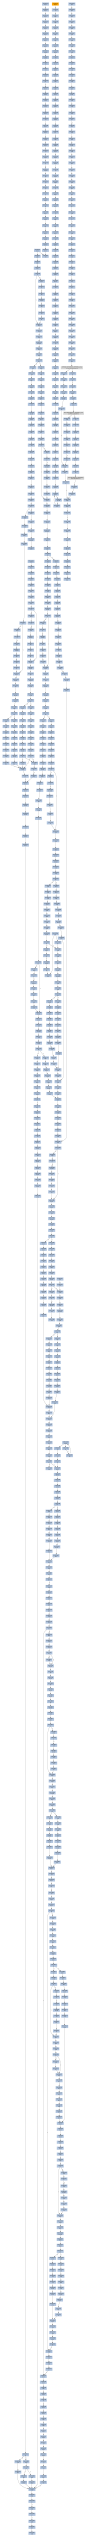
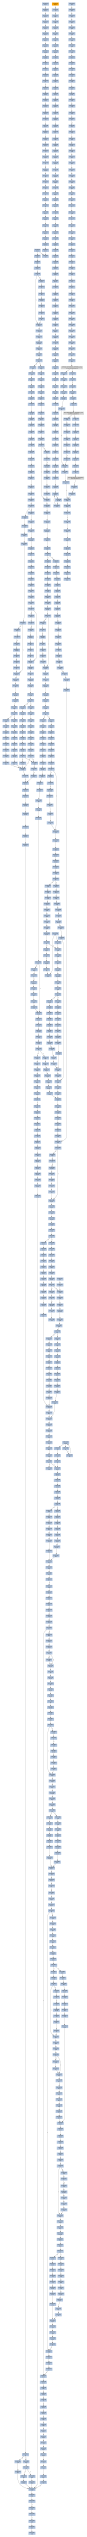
node "0x0042f4a8 shll": added
